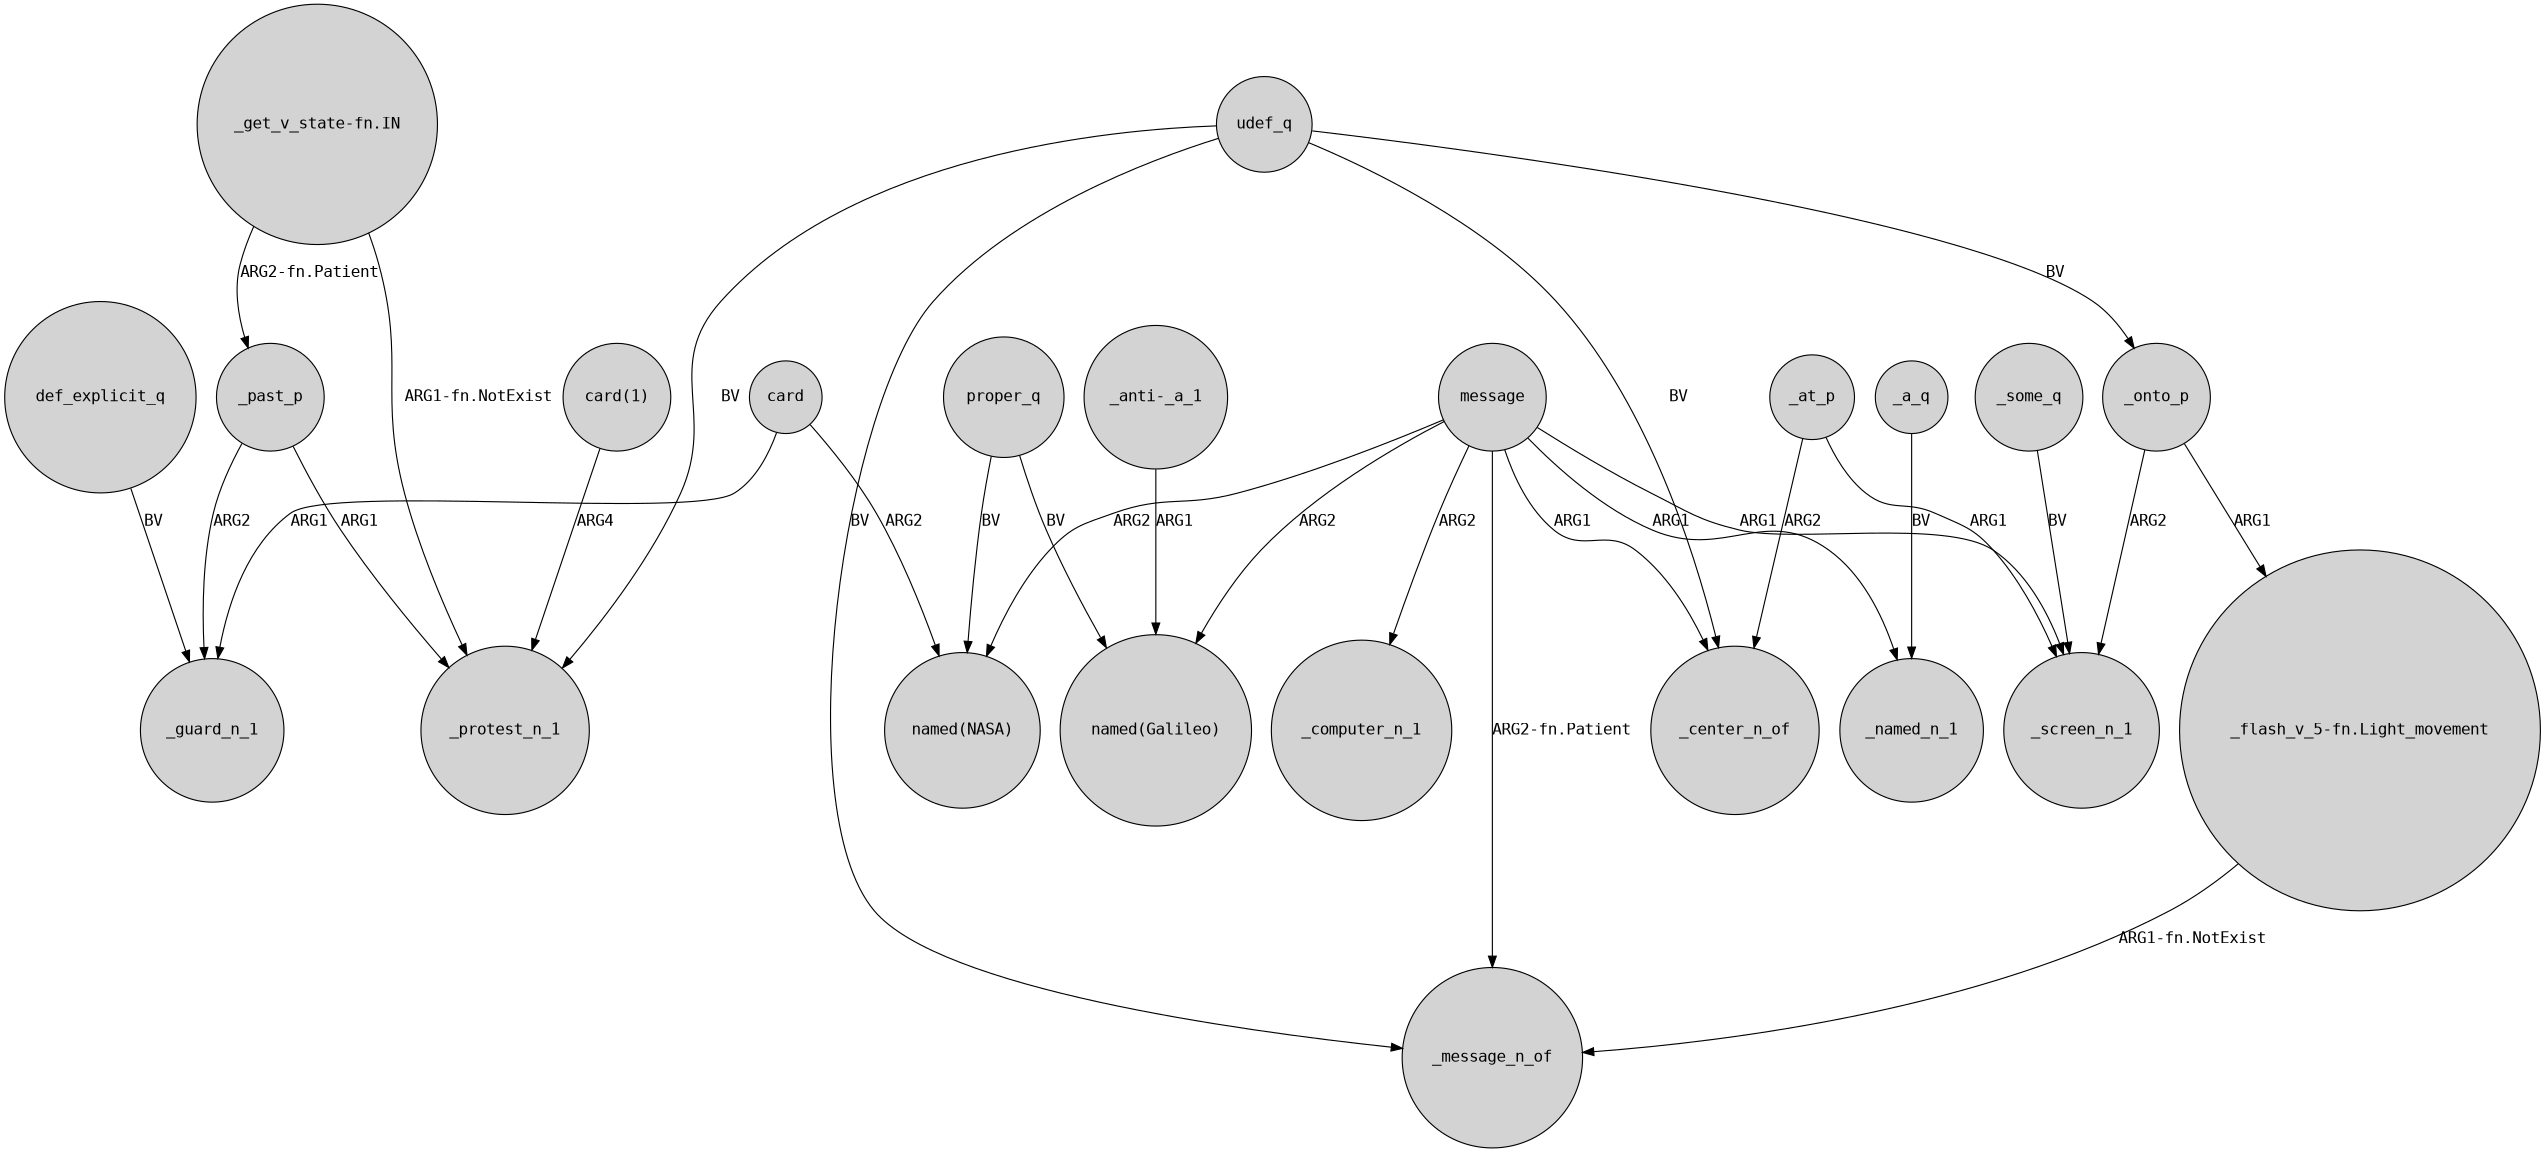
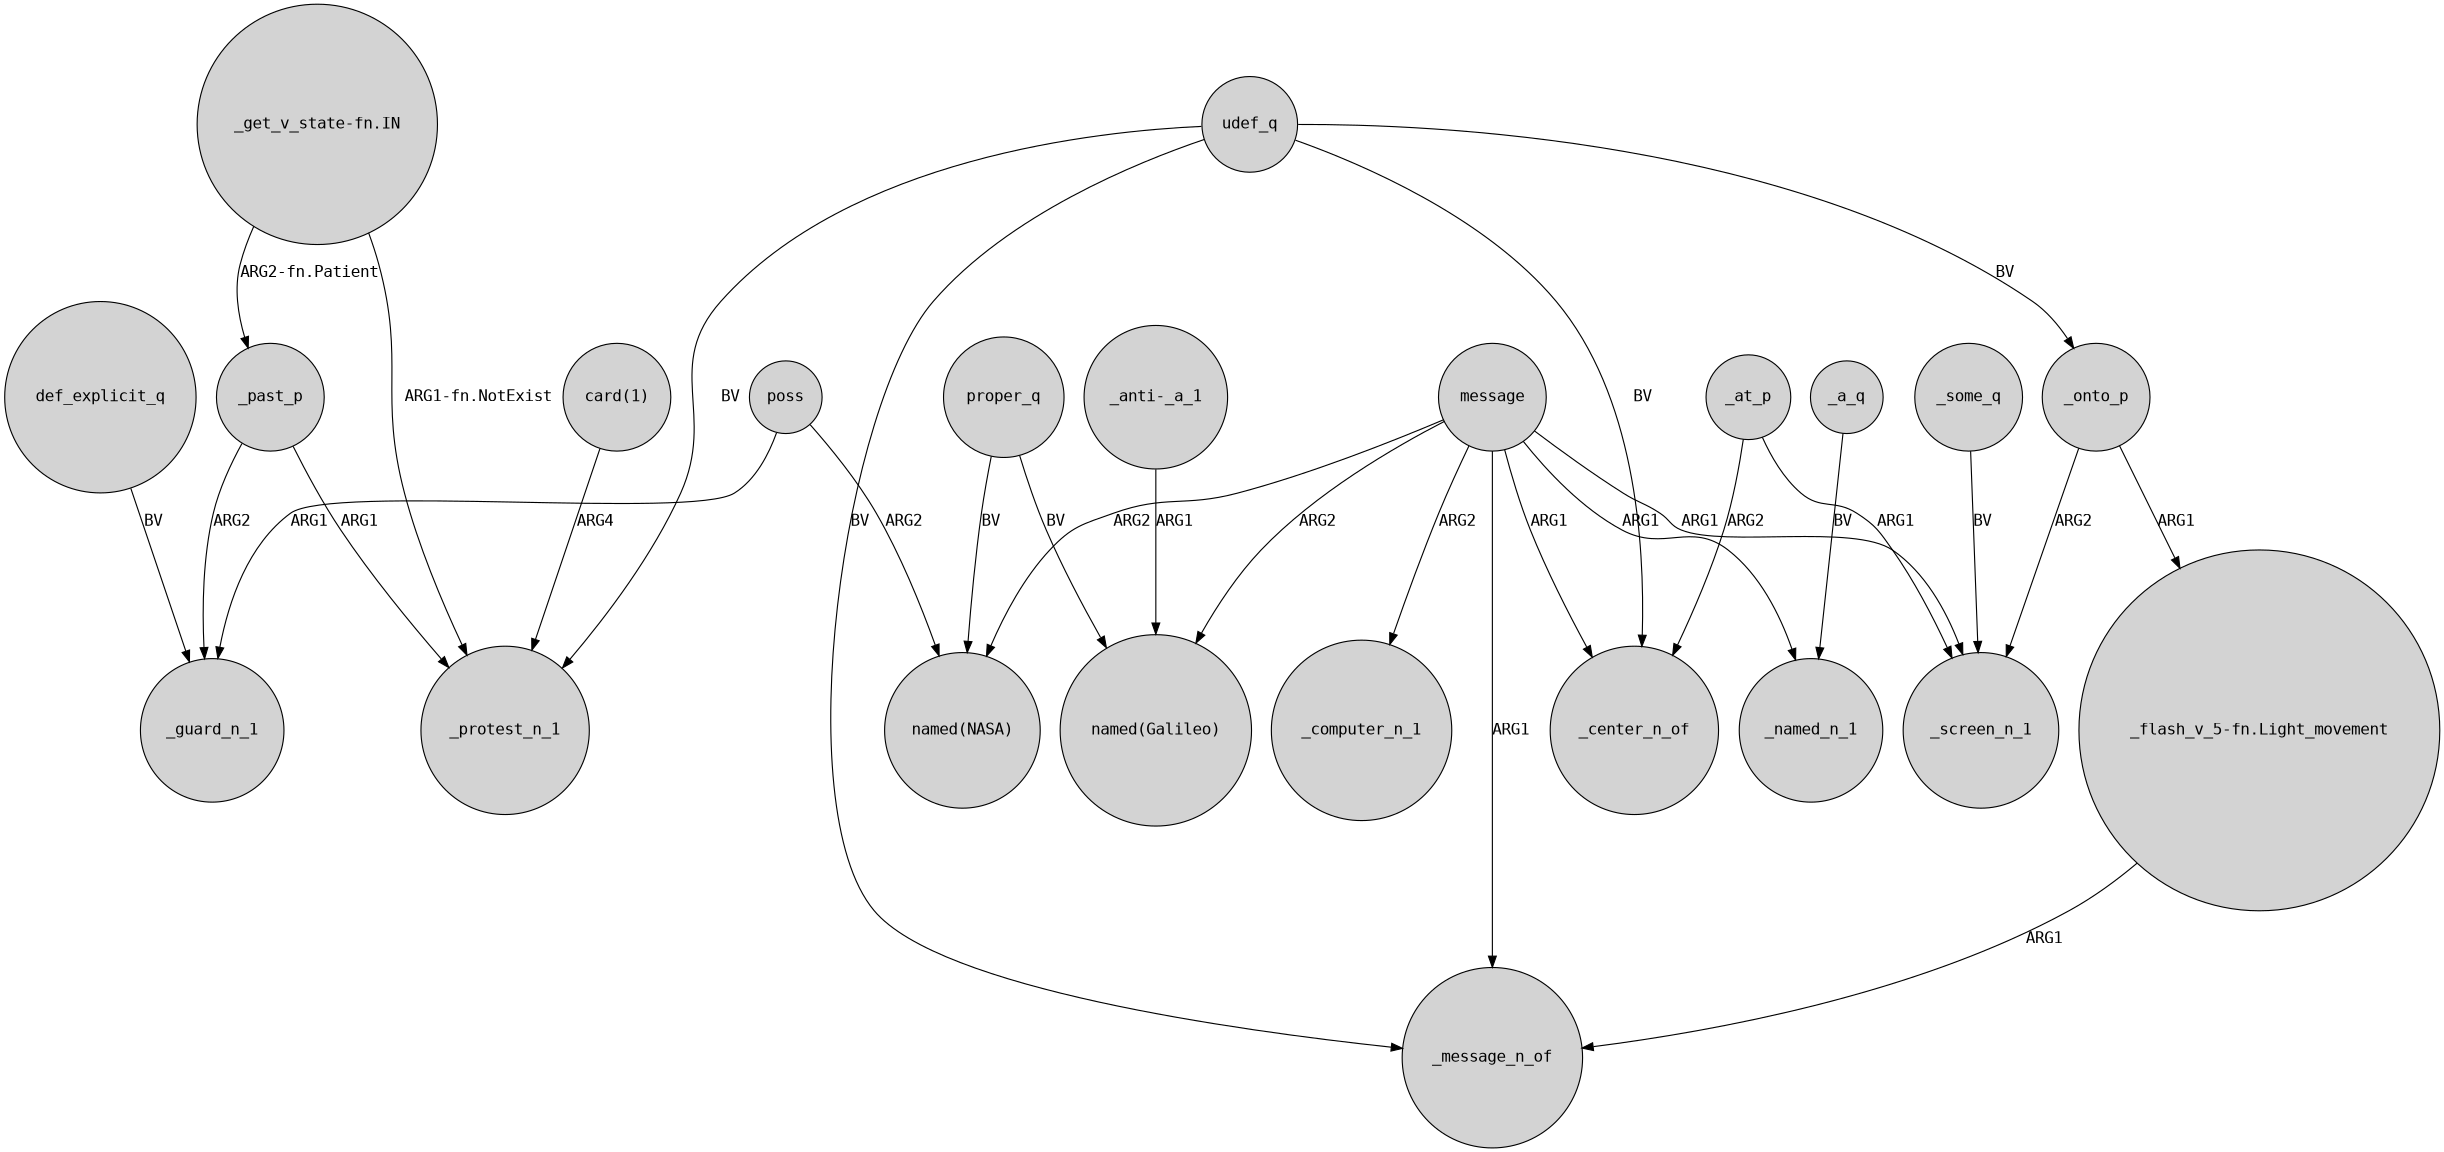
node "card": label "card" -> "poss"
edge "message" -> "_message_n_of": label "ARG2-fn.Patient" -> "ARG1"
edge "_flash_v_5-fn.Light_movement" -> "_message_n_of": label "ARG1-fn.NotExist" -> "ARG1"
